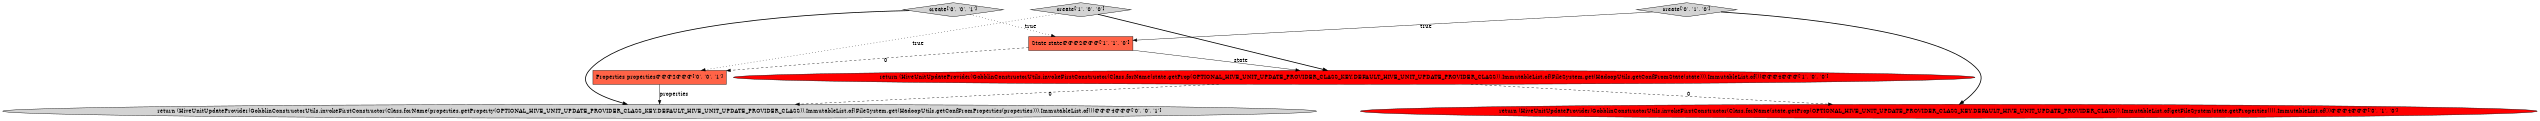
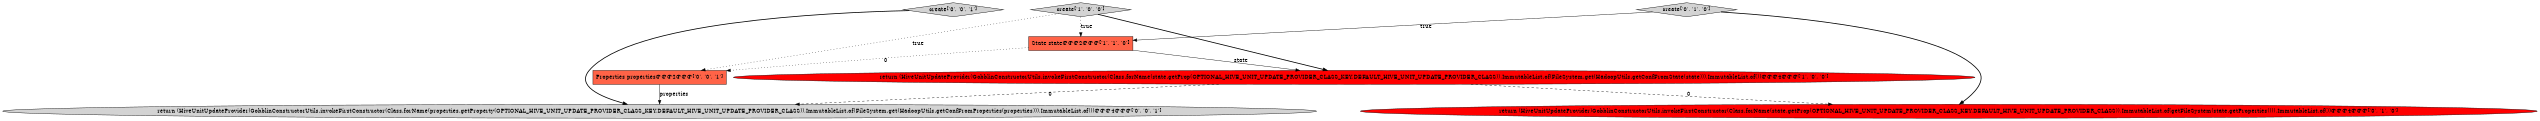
edge "create['0', '0', '1']" -> "State state@@@2@@@['1', '1', '0']": now "create['1', '0', '0']" -> "State state@@@2@@@['1', '1', '0']"
edge "State state@@@2@@@['1', '1', '0']" -> "Properties properties@@@2@@@['0', '0', '1']": style dashed -> dotted
